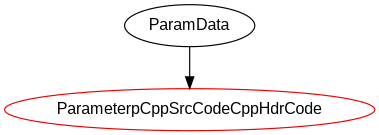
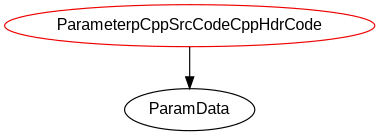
edge "ParamData" -> "ParameterpCppSrcCodeCppHdrCode": reversed
